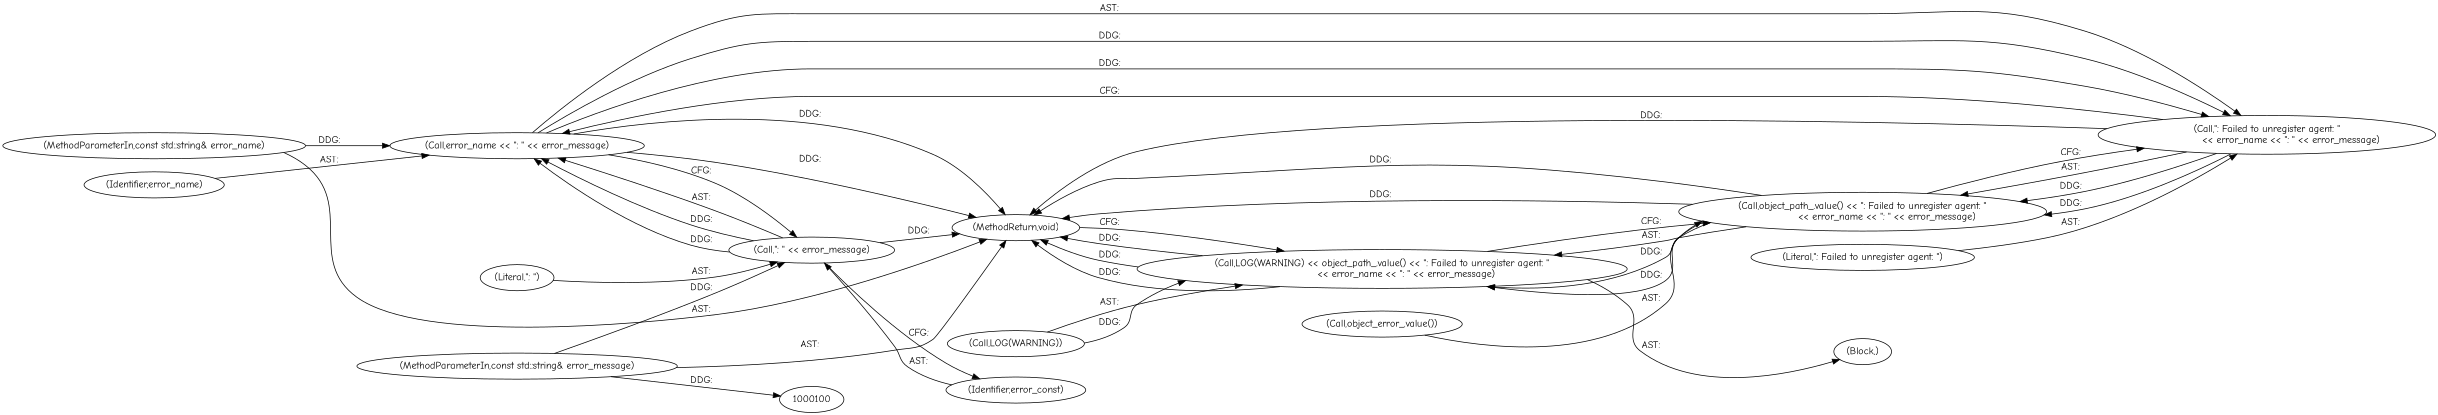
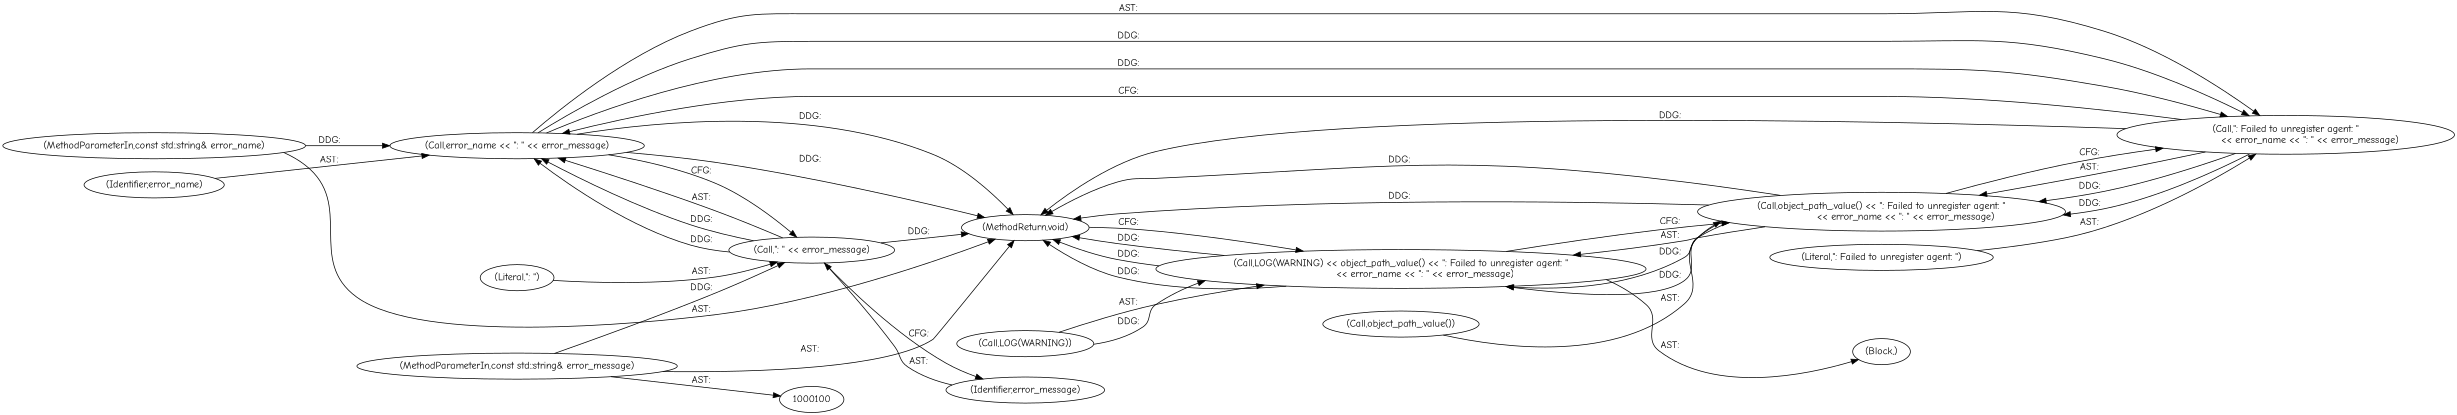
node "(Call,object_error_.value())": label "(Call,object_error_.value())" -> "(Call,object_path_.value())"
edge "(MethodParameterIn,const std::string& error_message)" -> "1000100": label "DDG: " -> "AST: "
node "(Identifier,error_const)": label "(Identifier,error_const)" -> "(Identifier,error_message)"
